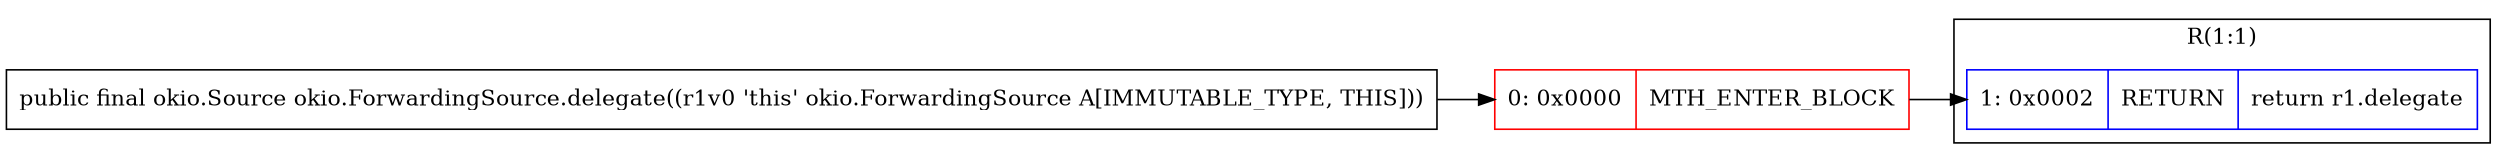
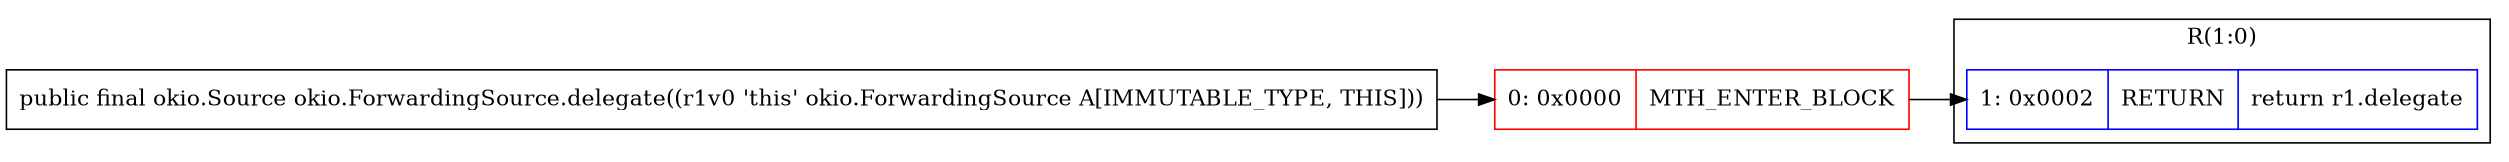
cluster "R(1:1)": label "R(1:1)" -> "R(1:0)"
